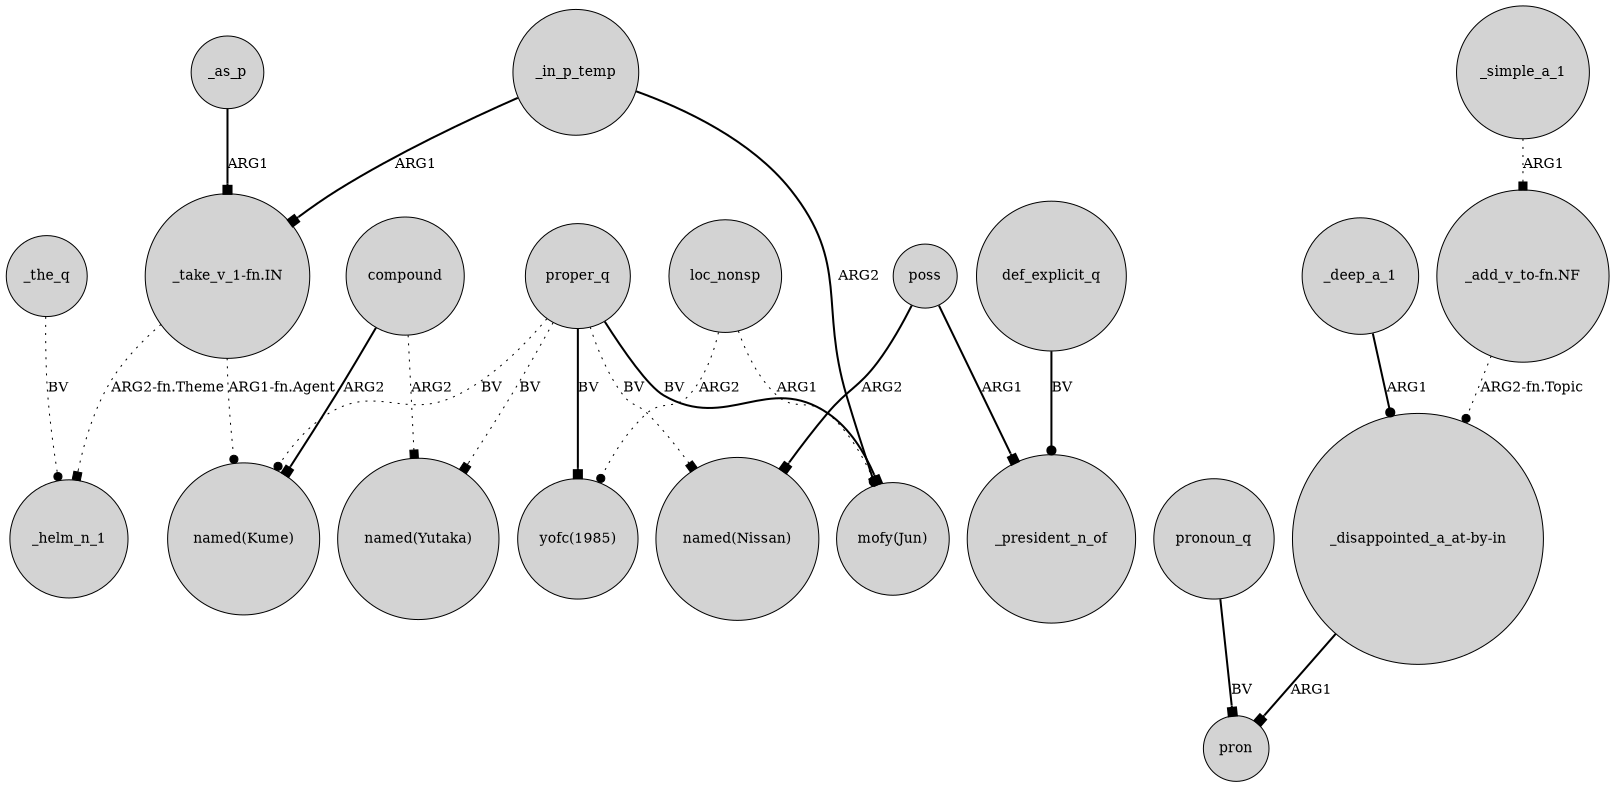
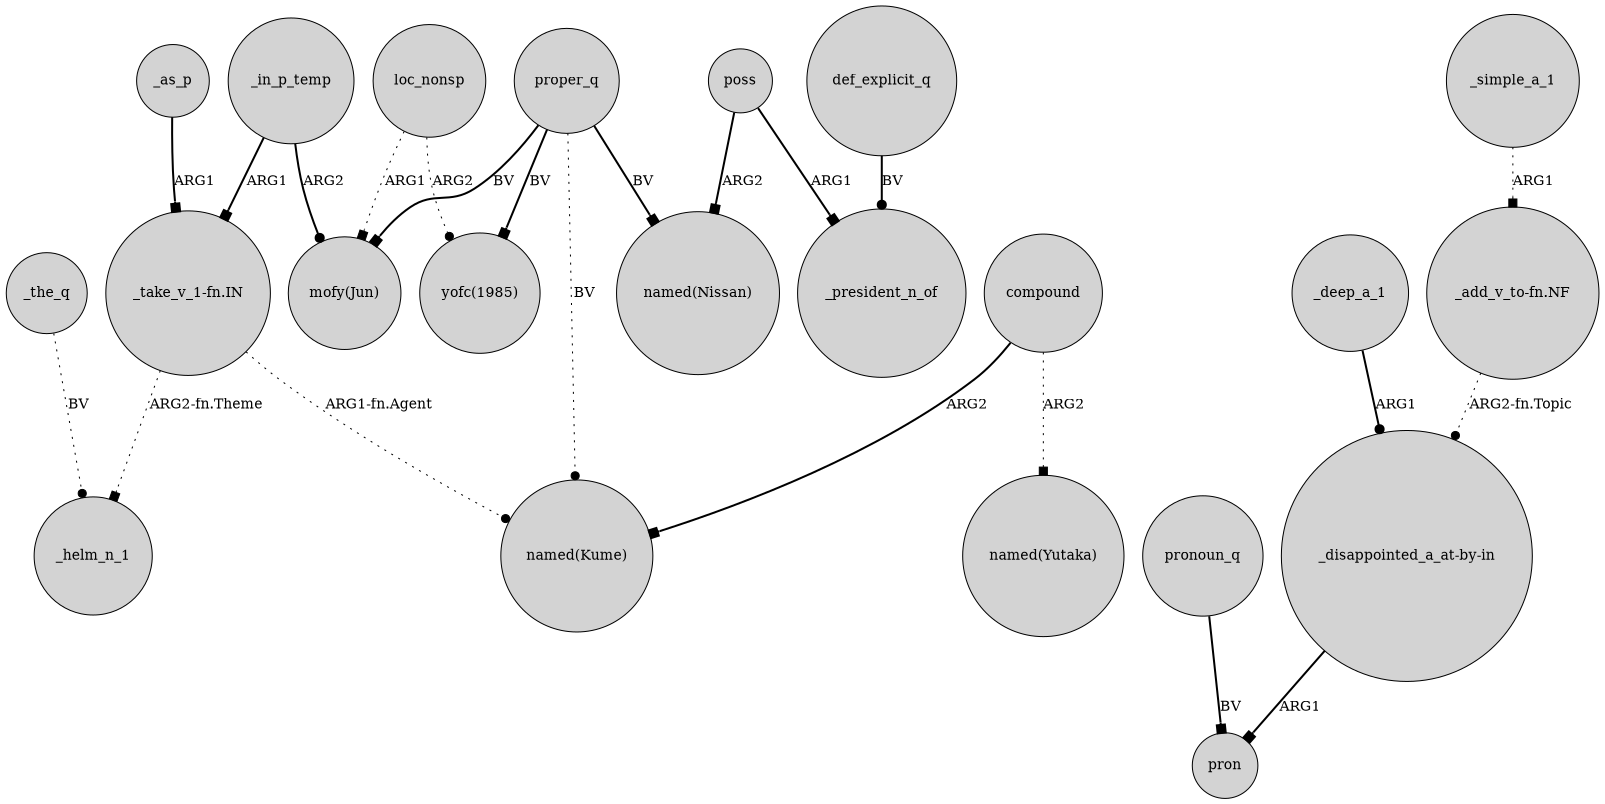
edge "proper_q" -> "named(Yutaka)": removed, label "BV"
edge "proper_q" -> "named(Nissan)": style dotted -> bold
